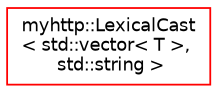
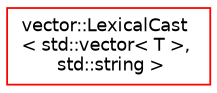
node "myhttp::LexicalCast < std::vector< T >, std::string >": label "myhttp::LexicalCast < std::vector< T >, std::string >" -> "vector::LexicalCast < std::vector< T >, std::string >"
